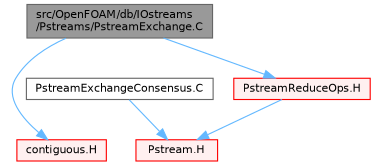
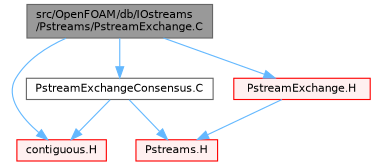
edge "src/OpenFOAM/db/IOstreams /Pstreams/PstreamExchange.C" -> "PstreamExchangeConsensus.C": added
node "PstreamReduceOps.H": label "PstreamReduceOps.H" -> "PstreamExchange.H"
edge "PstreamExchangeConsensus.C" -> "contiguous.H": added
node "Pstream.H": label "Pstream.H" -> "Pstreams.H"
